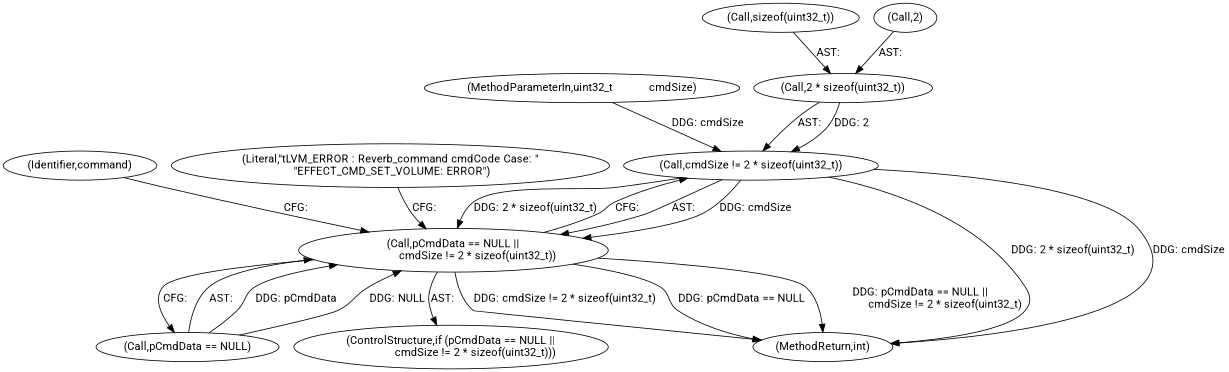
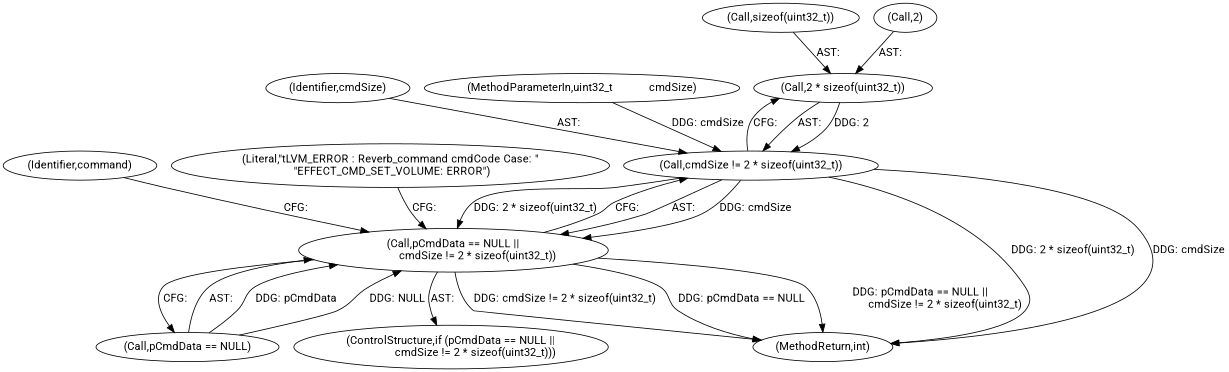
node "(Identifier,cmdSize)": added
edge "(Call,cmdSize != 2 * sizeof(uint32_t))" -> "(Call,2 * sizeof(uint32_t))": added, label "CFG:"
